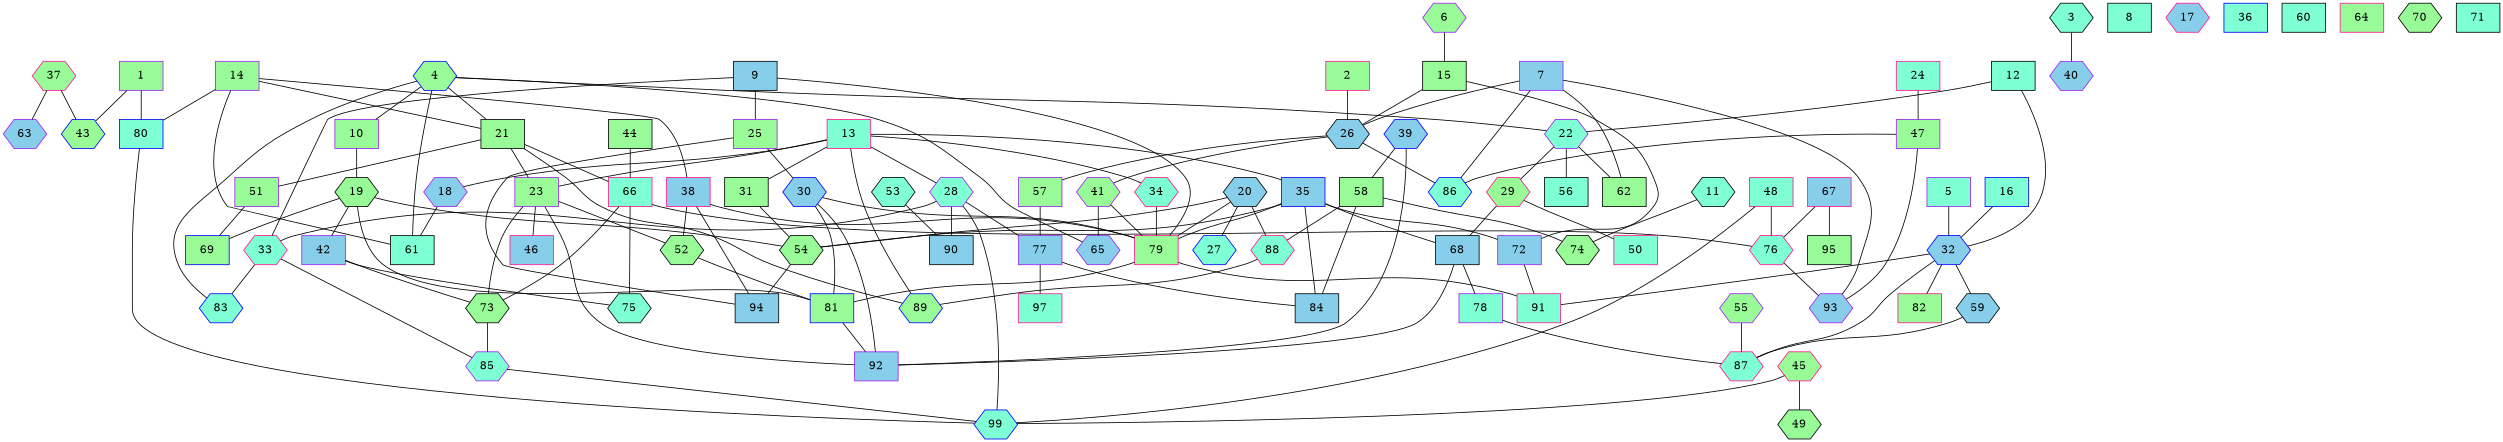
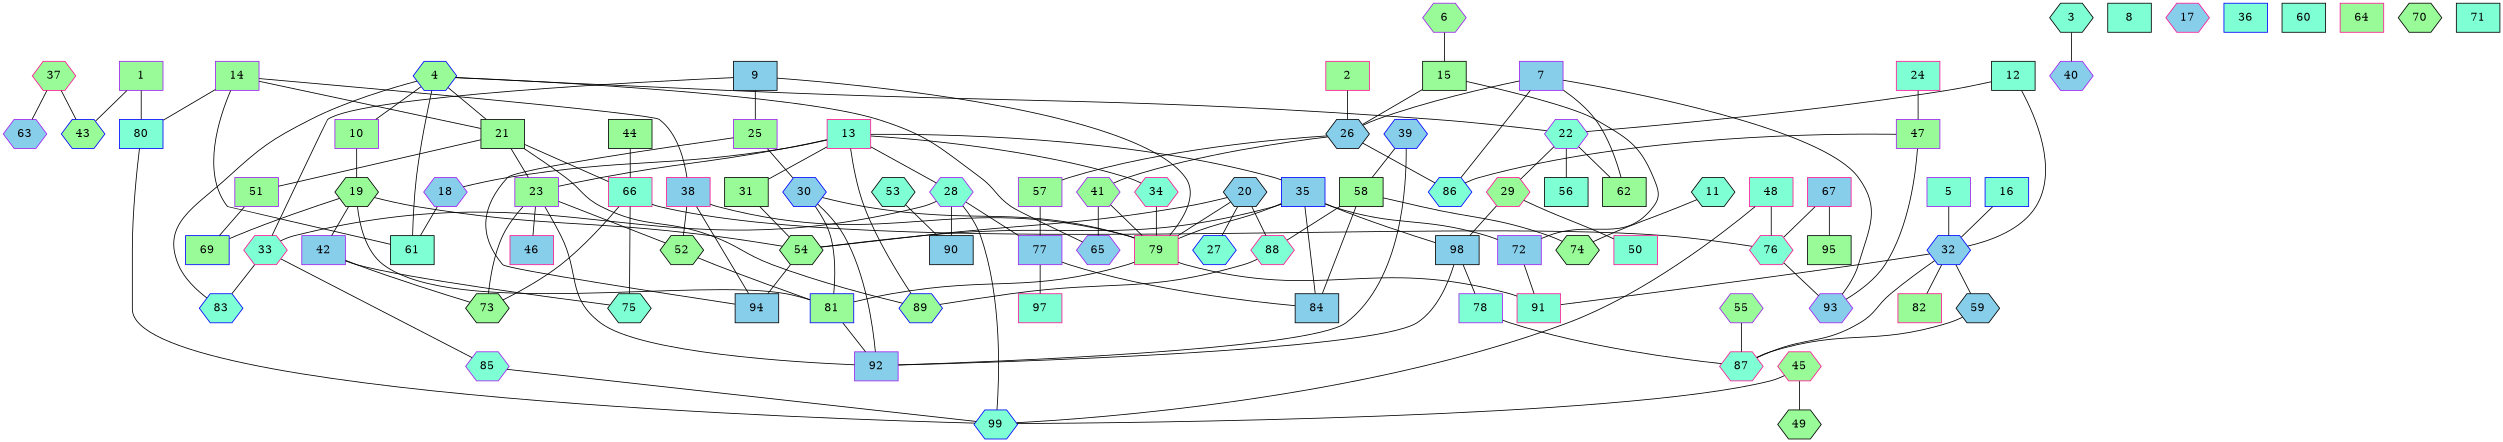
node "68": label "68" -> "98"
edge "73" -- "85": removed
